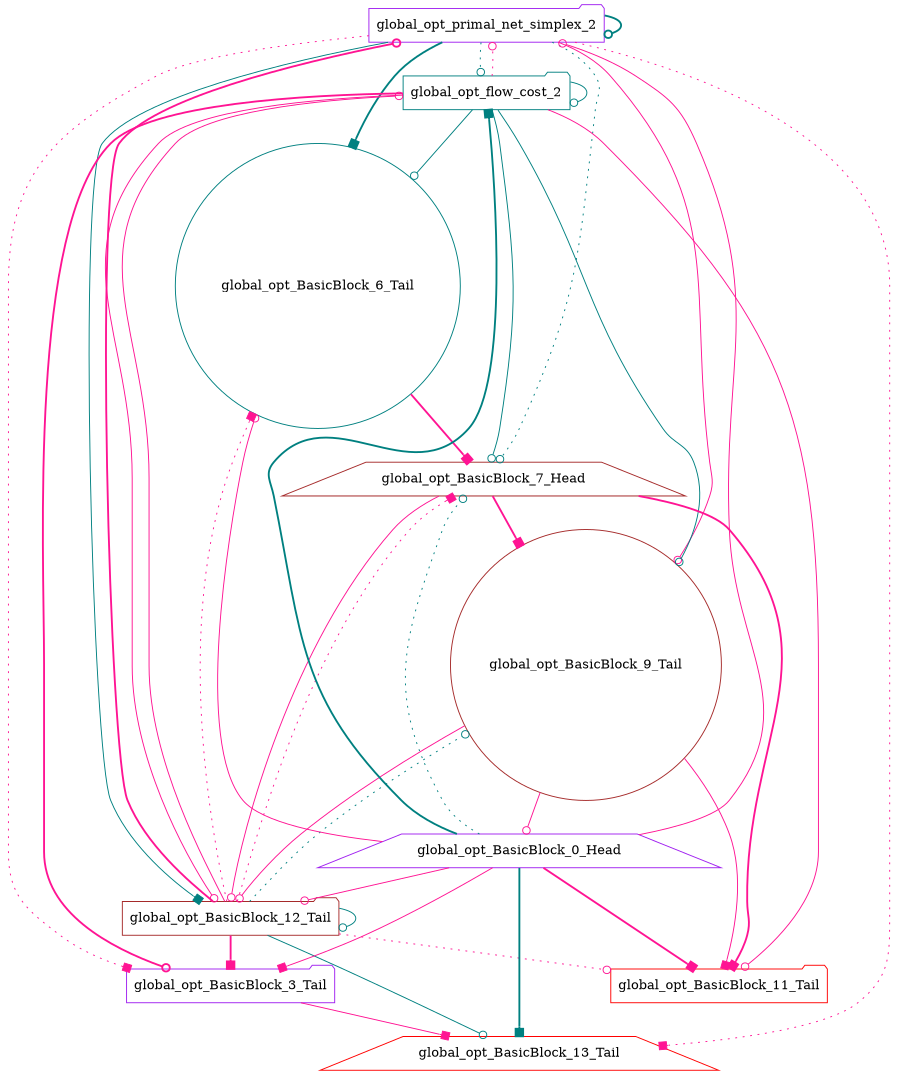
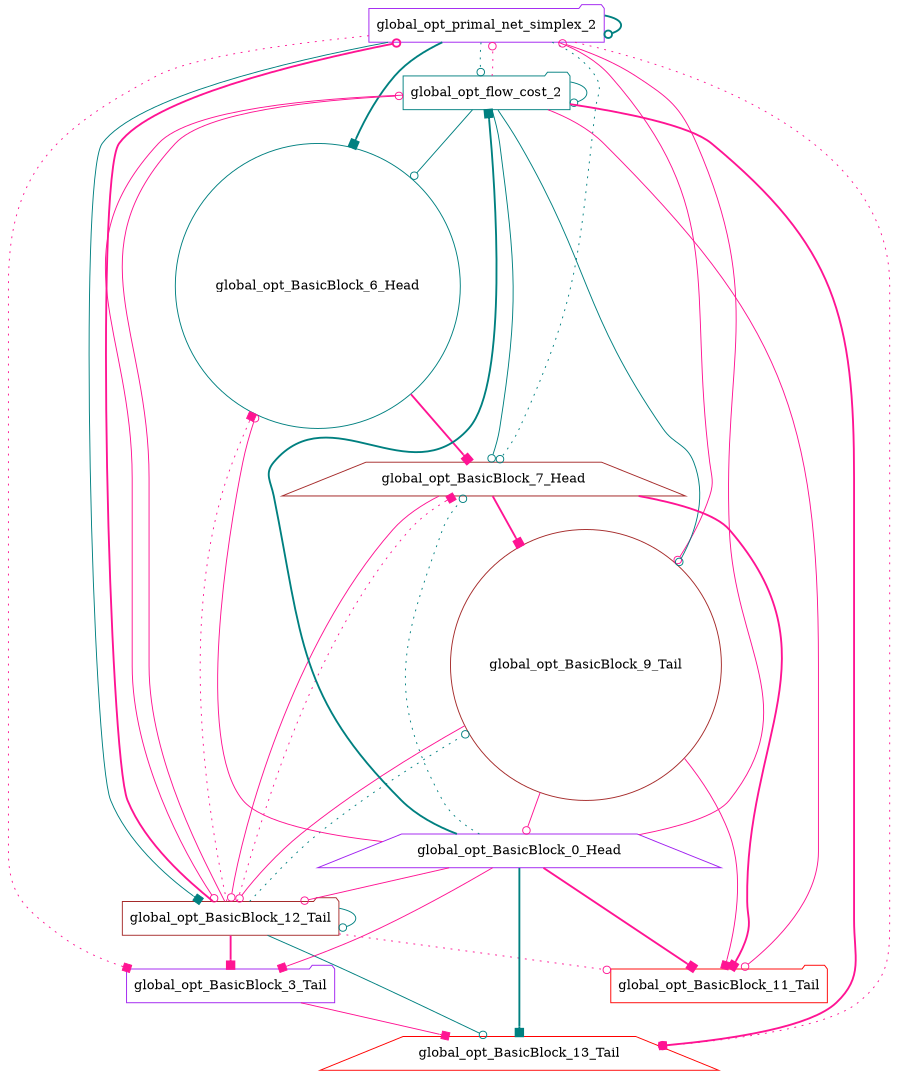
node "global_opt_BasicBlock_6_Tail": label "global_opt_BasicBlock_6_Tail" -> "global_opt_BasicBlock_6_Head"
edge "global_opt_flow_cost_2" -> "global_opt_BasicBlock_3_Tail": now "global_opt_flow_cost_2" -> "global_opt_BasicBlock_13_Tail"
